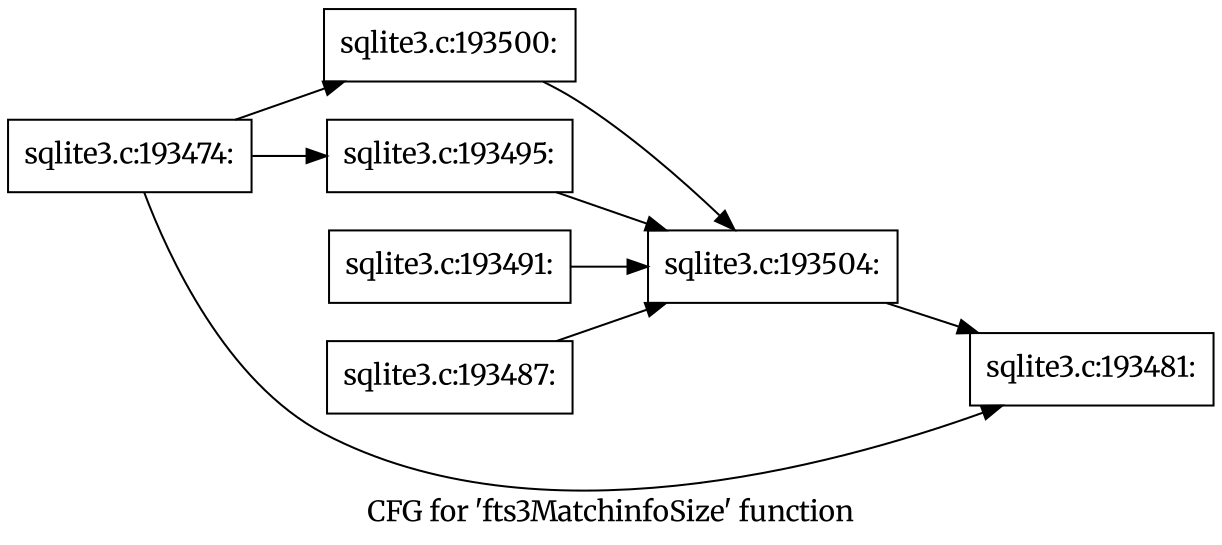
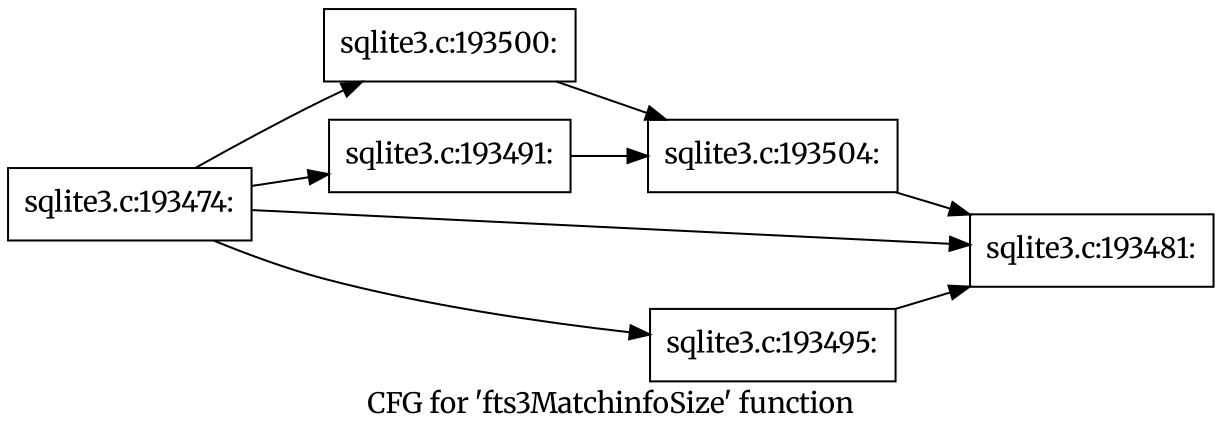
edge "sqlite3.c:193474:" -> "sqlite3.c:193491:": added
edge "sqlite3.c:193495:" -> "sqlite3.c:193504:": now "sqlite3.c:193495:" -> "sqlite3.c:193481:"
node "sqlite3.c:193487:": removed
